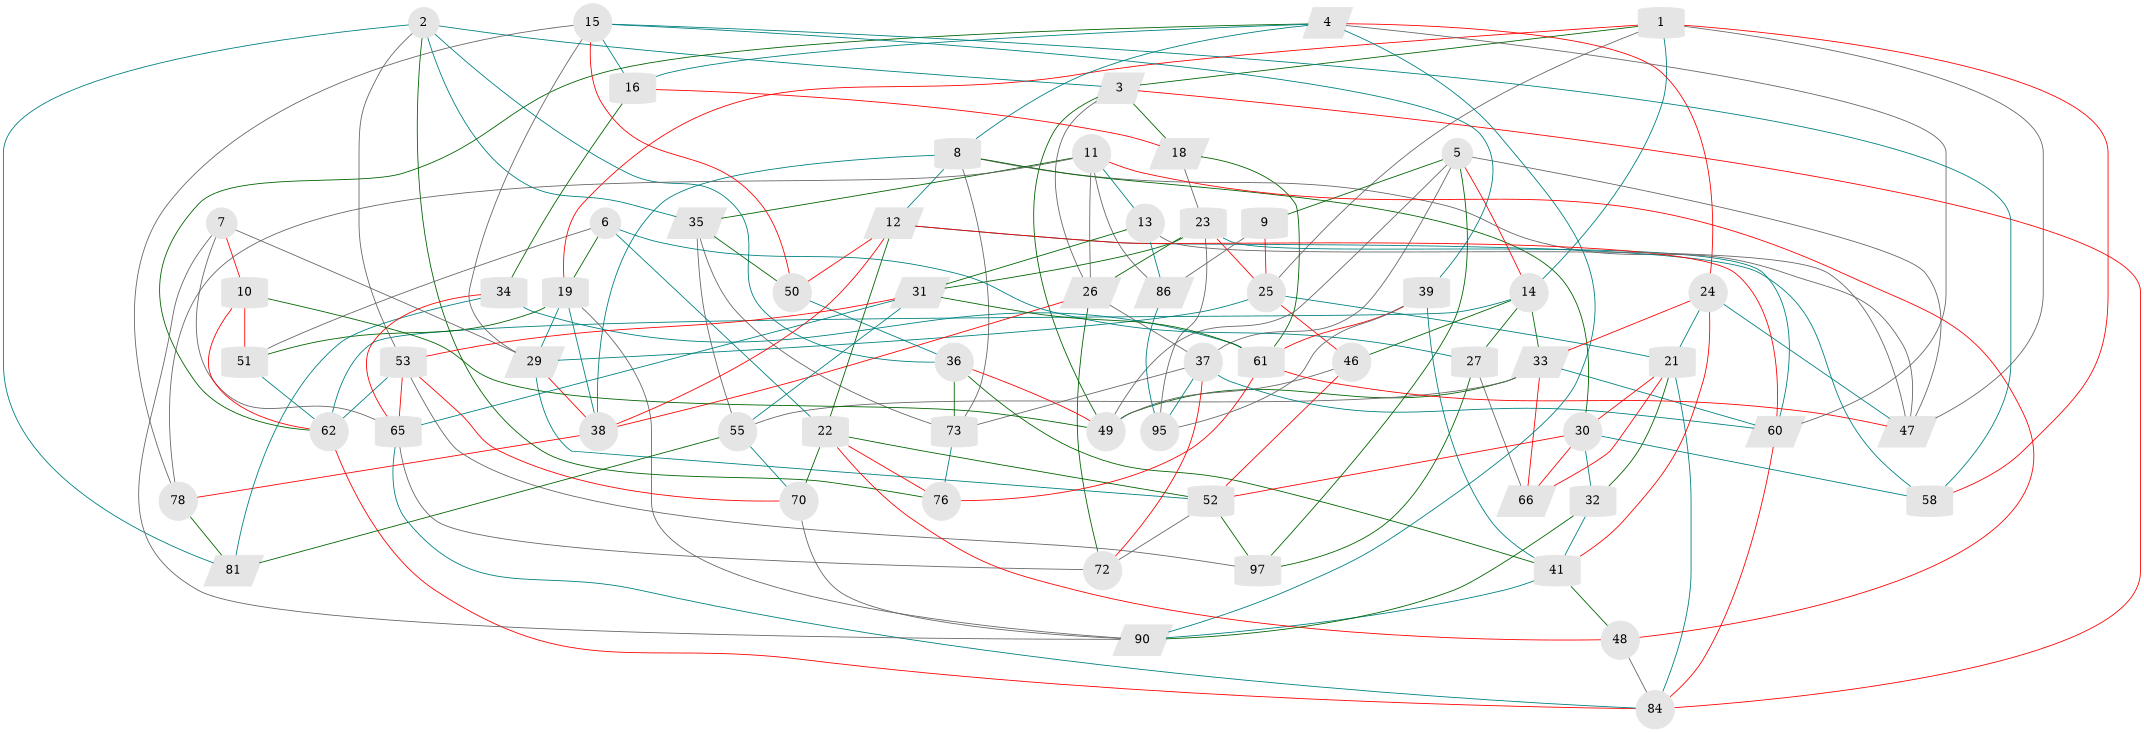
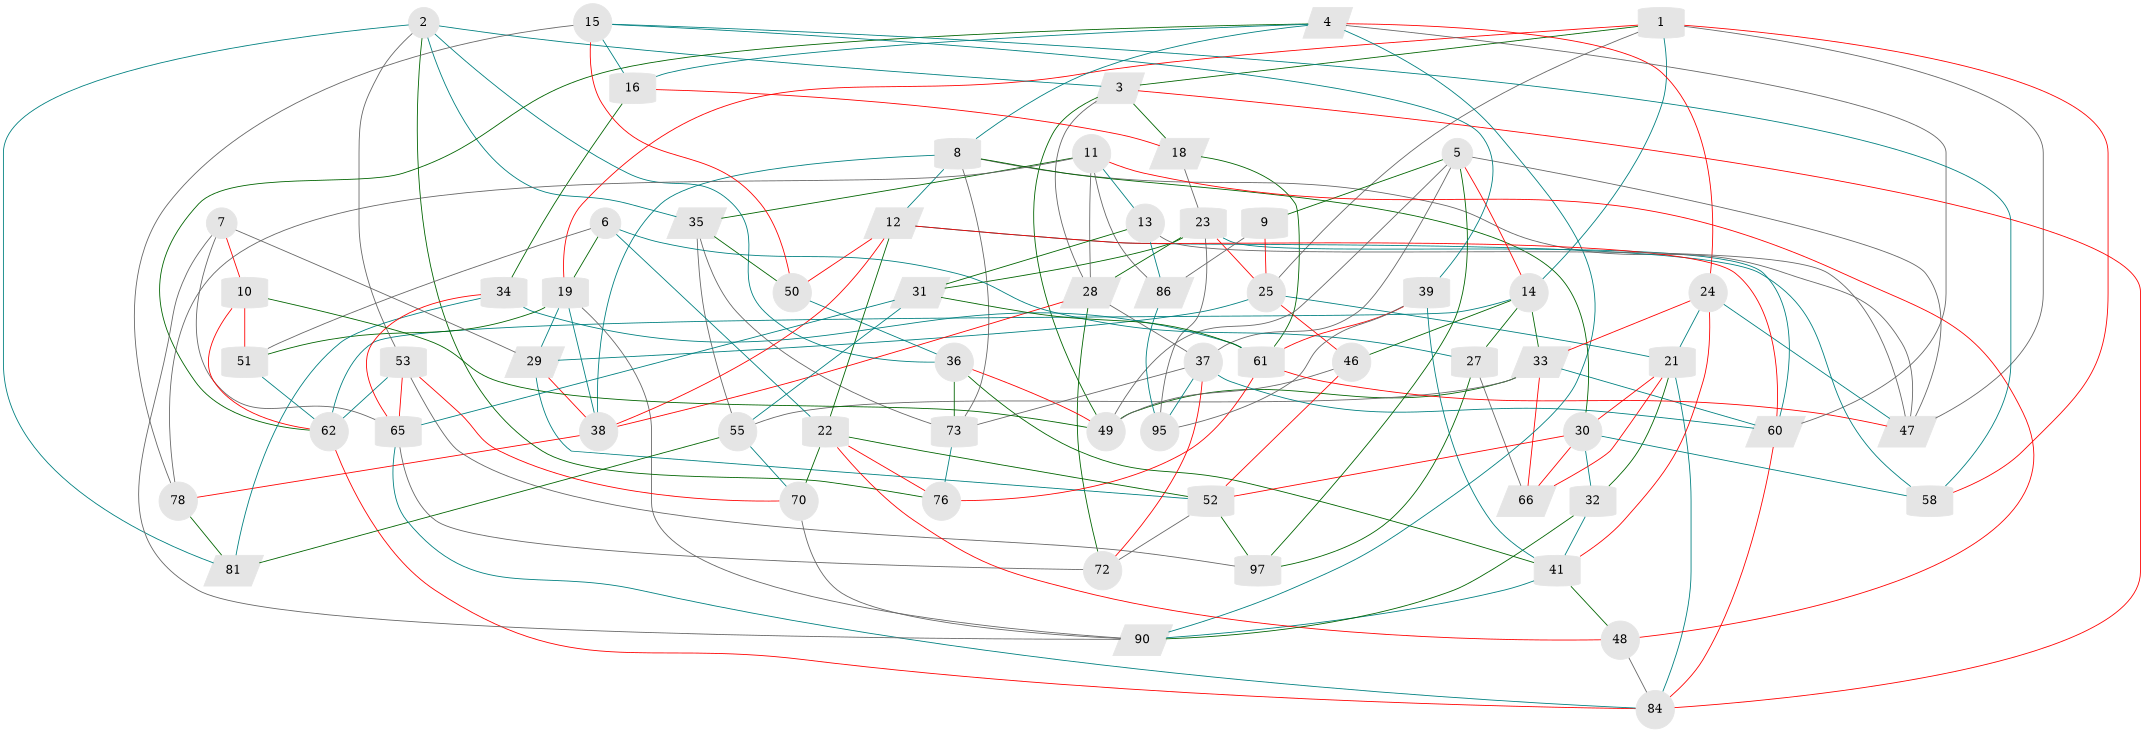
edge "15" -- "29": removed
node "26": label "26" -> "28"
edge "31" -- "53": removed
